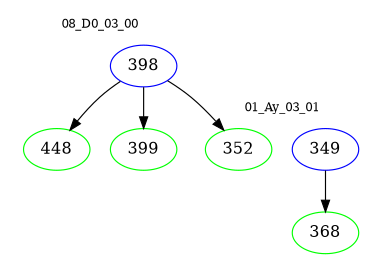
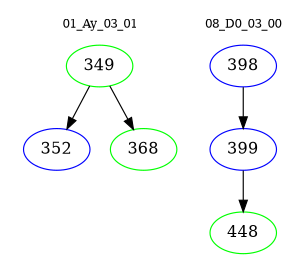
edge "398" -> "448": now "399" -> "448"
edge "398" -> "352": now "349" -> "352"
node "399": color green -> blue
node "352": color green -> blue
node "349": color blue -> green
